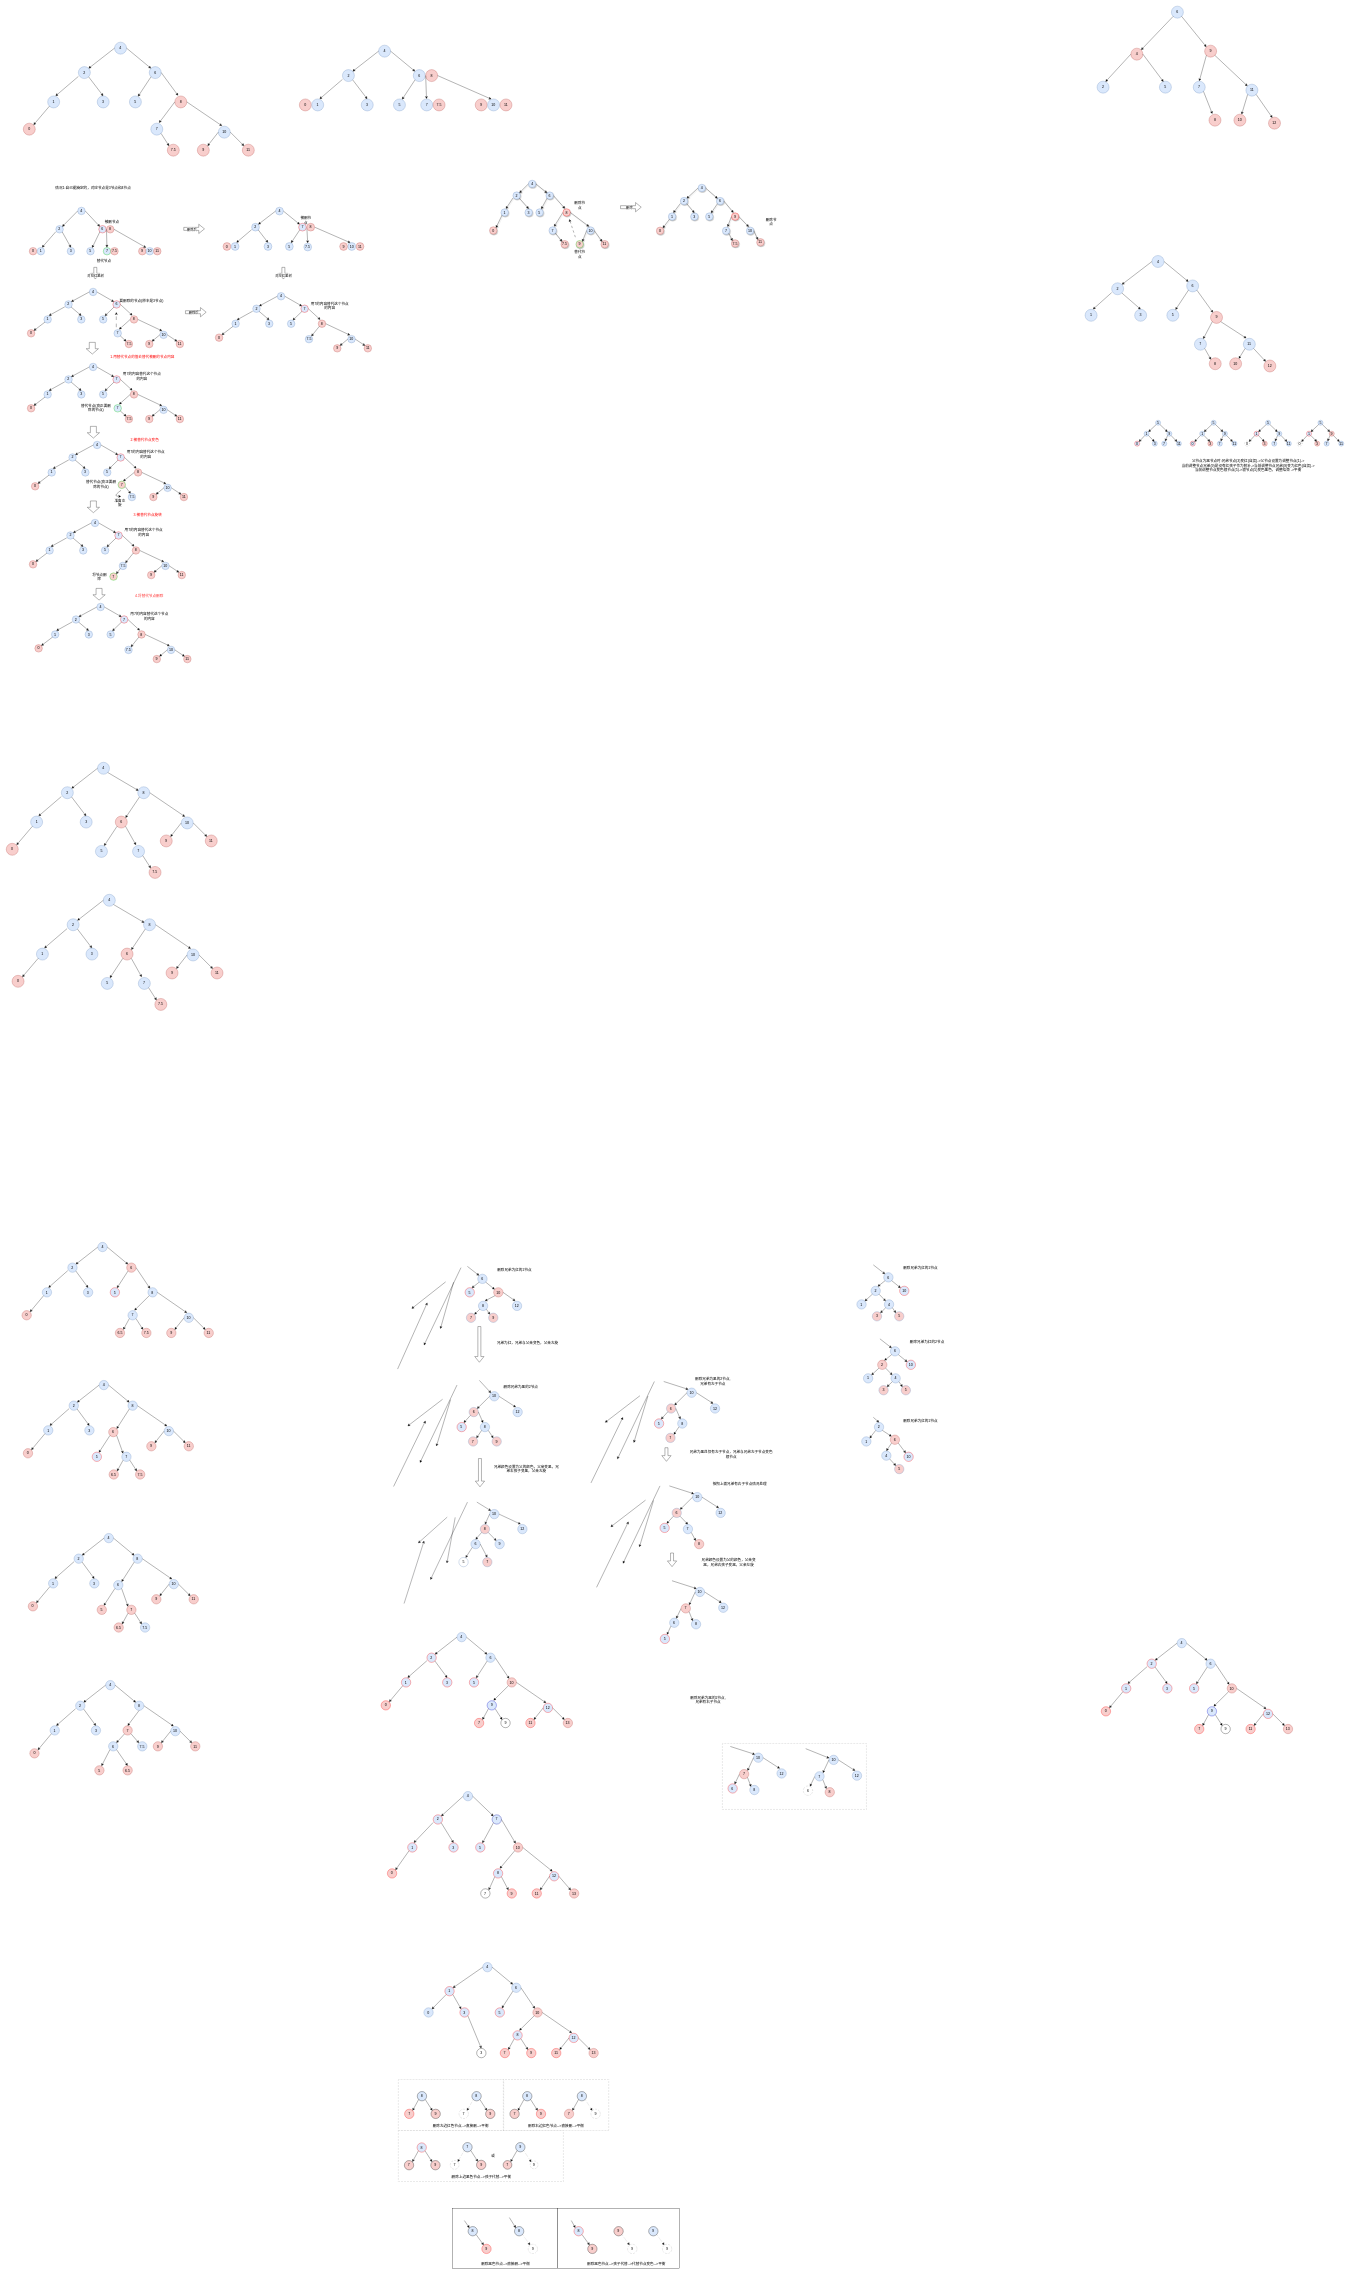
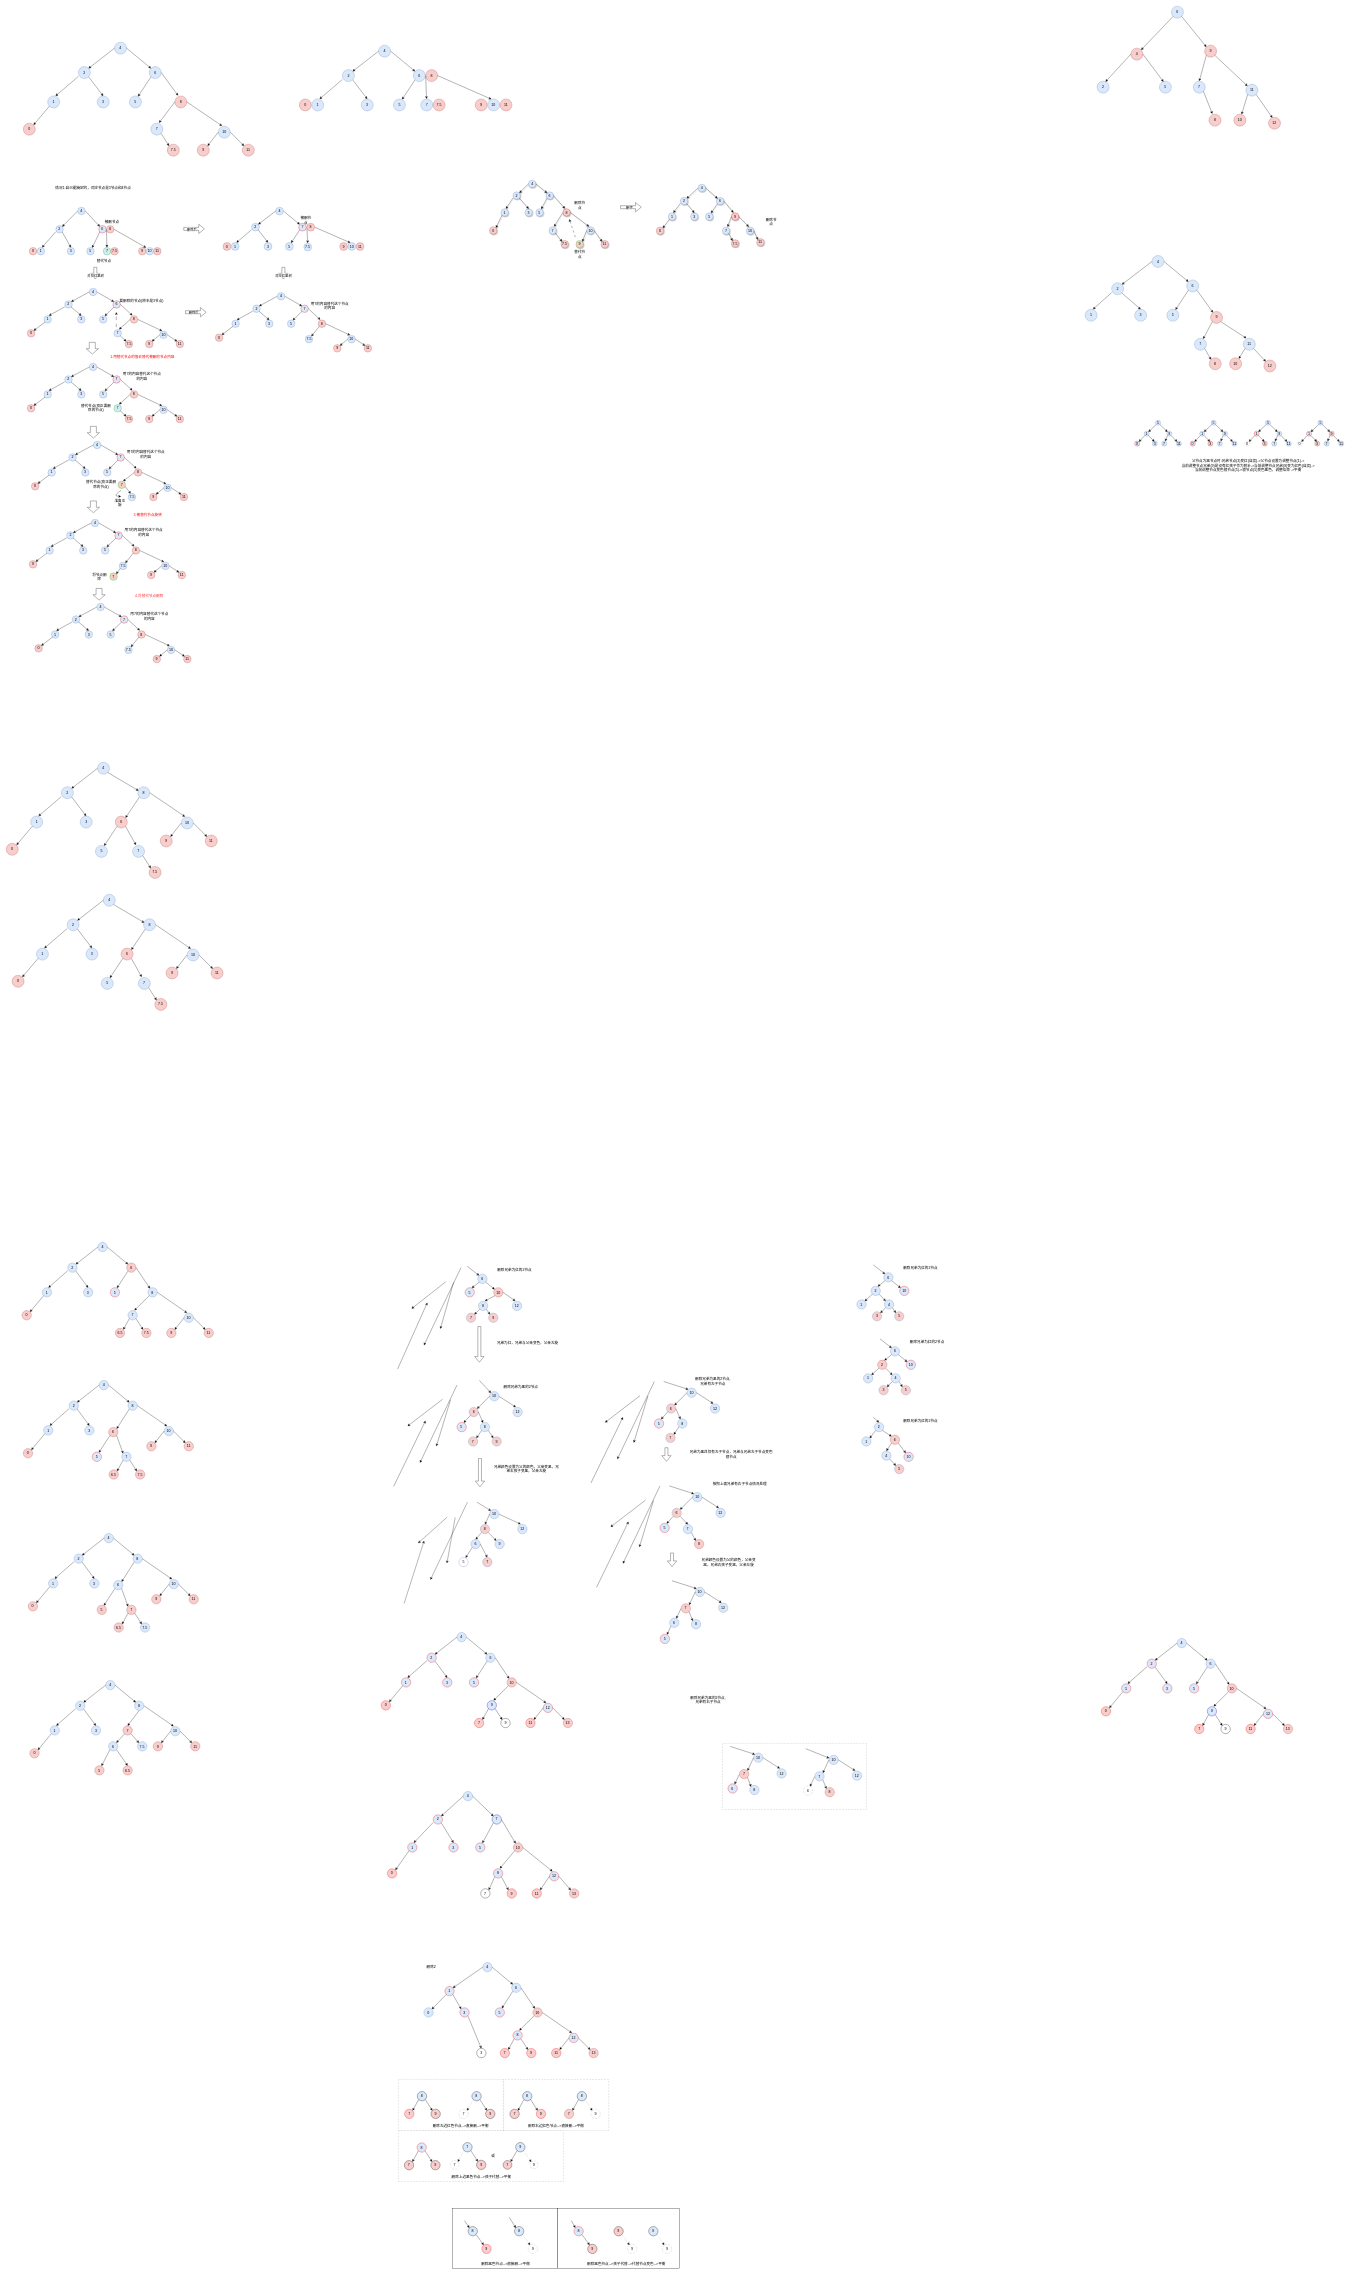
node "2.被替代节点变色": removed
node "删除2": added
